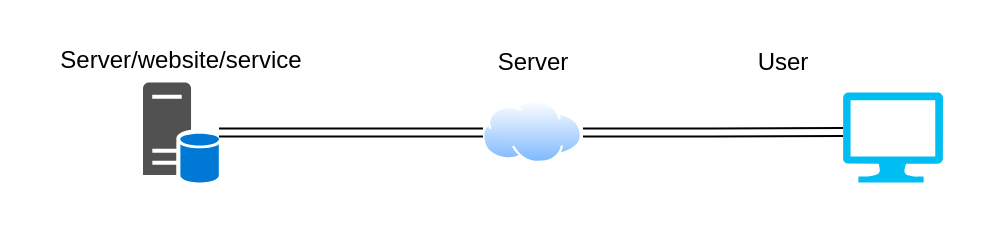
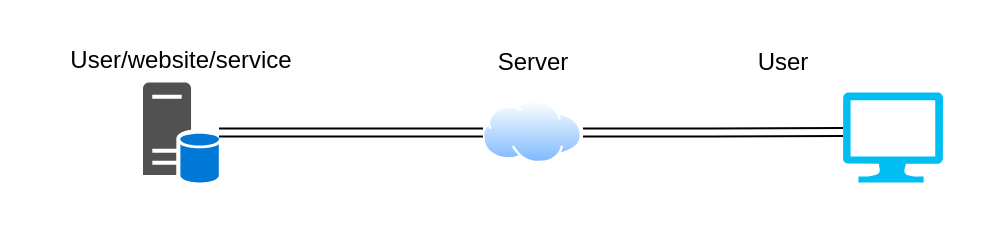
node "Server/website/service": label "Server/website/service" -> "User/website/service"
